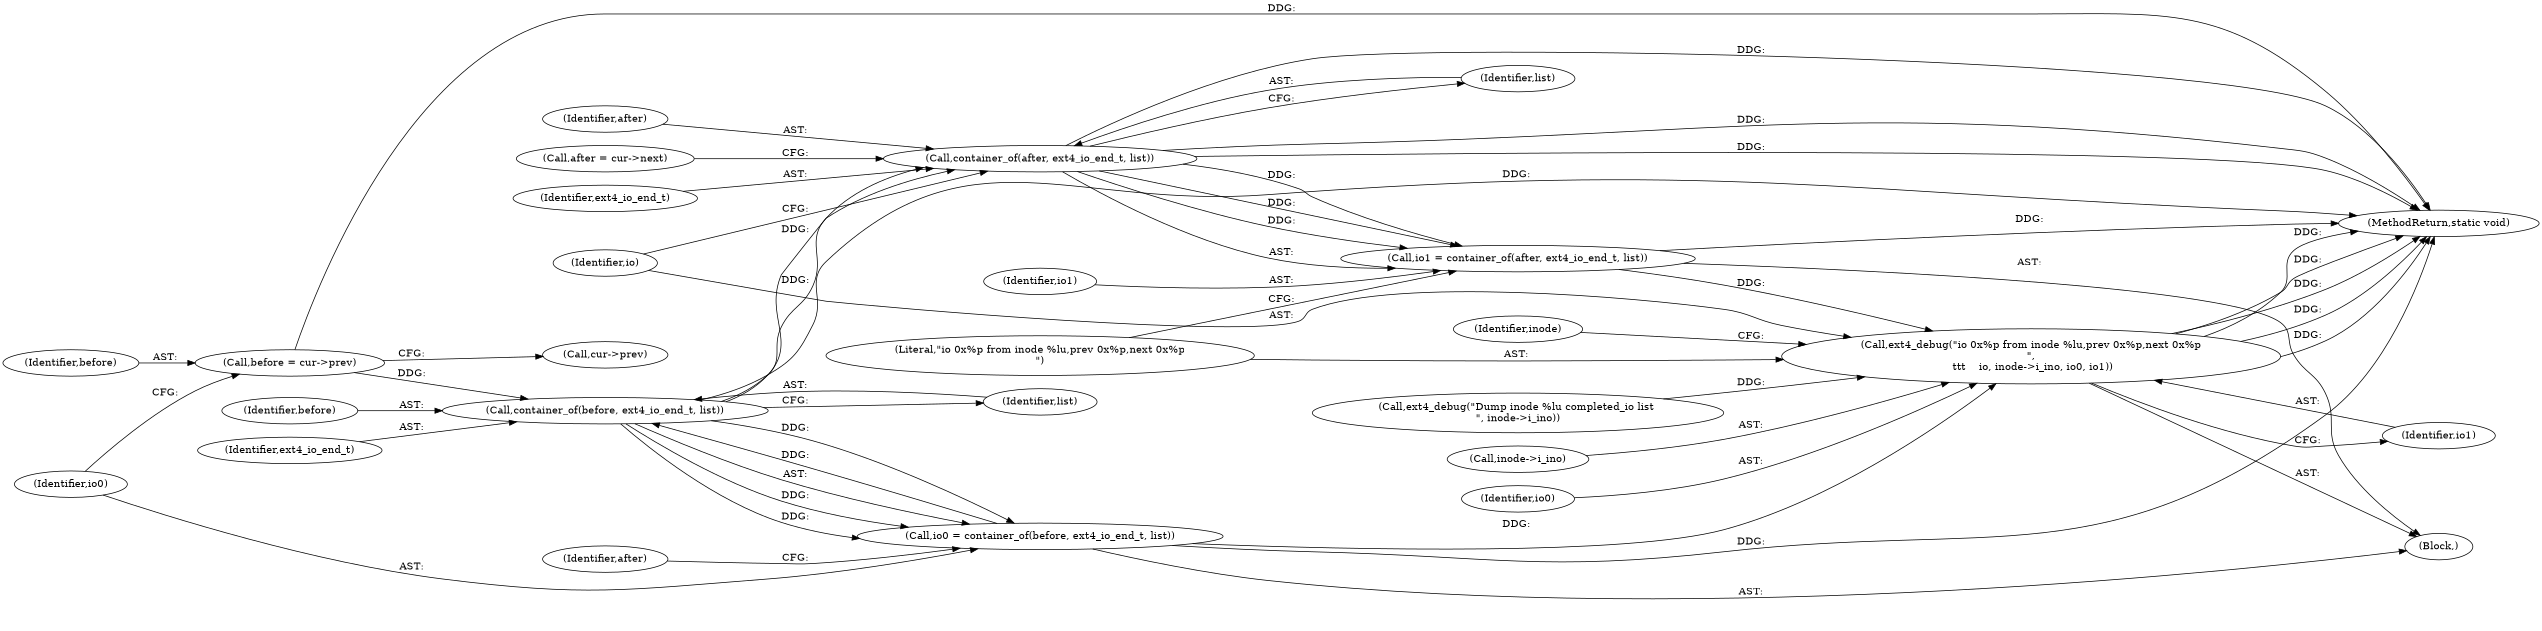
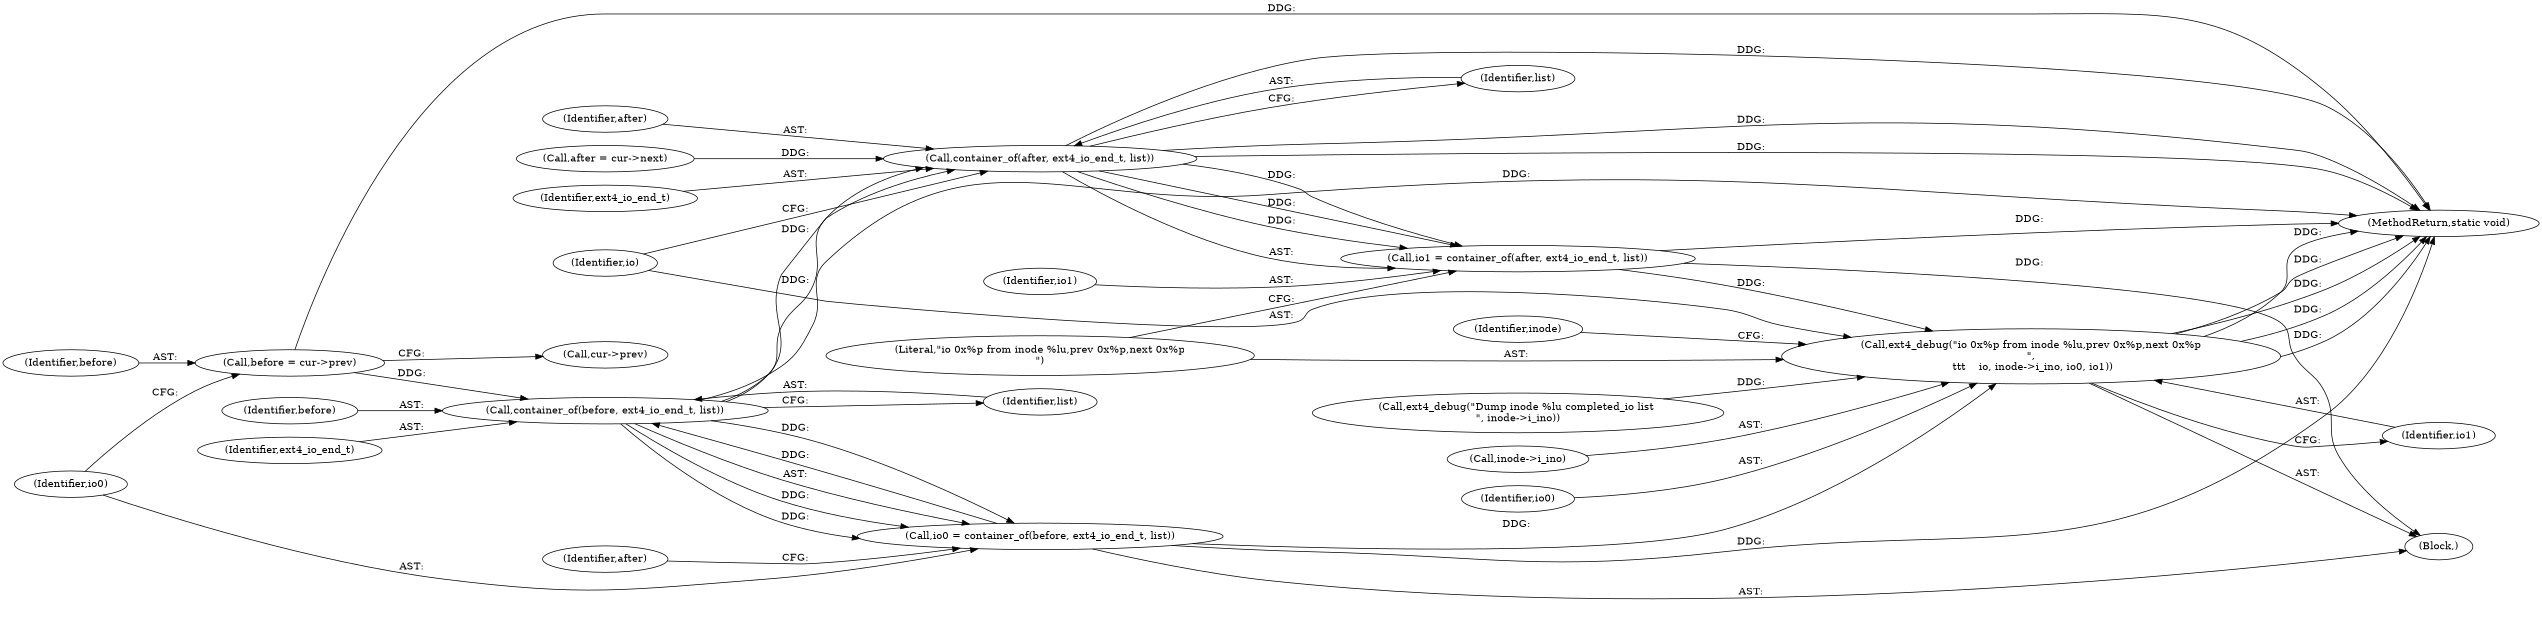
edge "(Call,after = cur->next)" -> "(Call,container_of(after, ext4_io_end_t, list))": label "CFG: " -> "DDG: "
edge "(Call,io1 = container_of(after, ext4_io_end_t, list))" -> "(Block,)": label "AST: " -> "DDG: "
